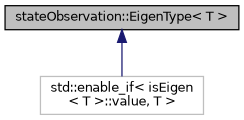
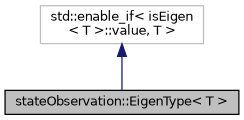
edge "std::enable_if< isEigen < T >::value, T >" -> "stateObservation::EigenType< T >": reversed
